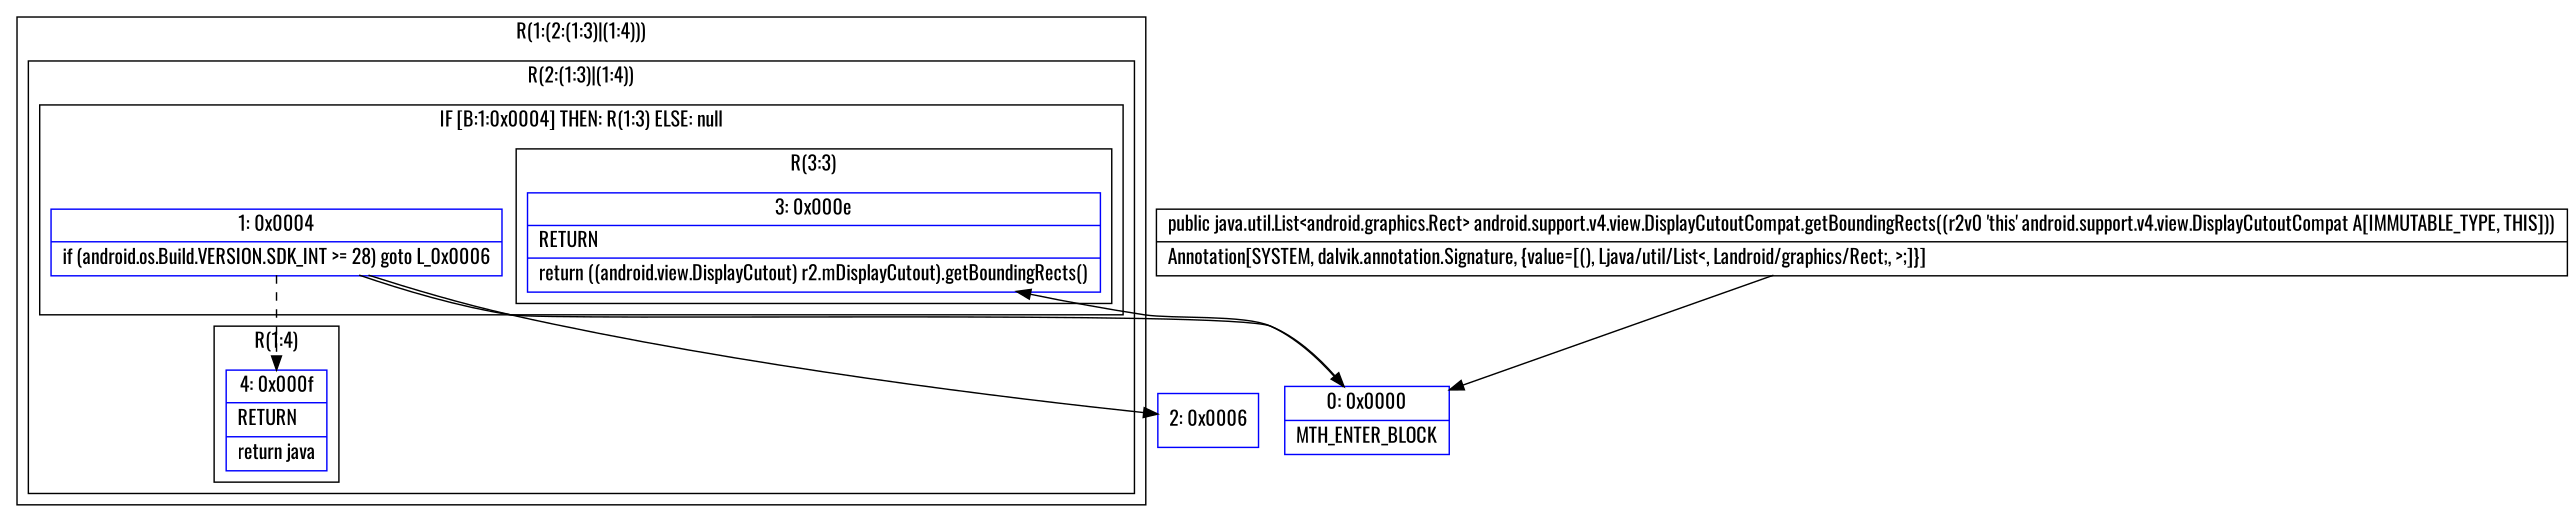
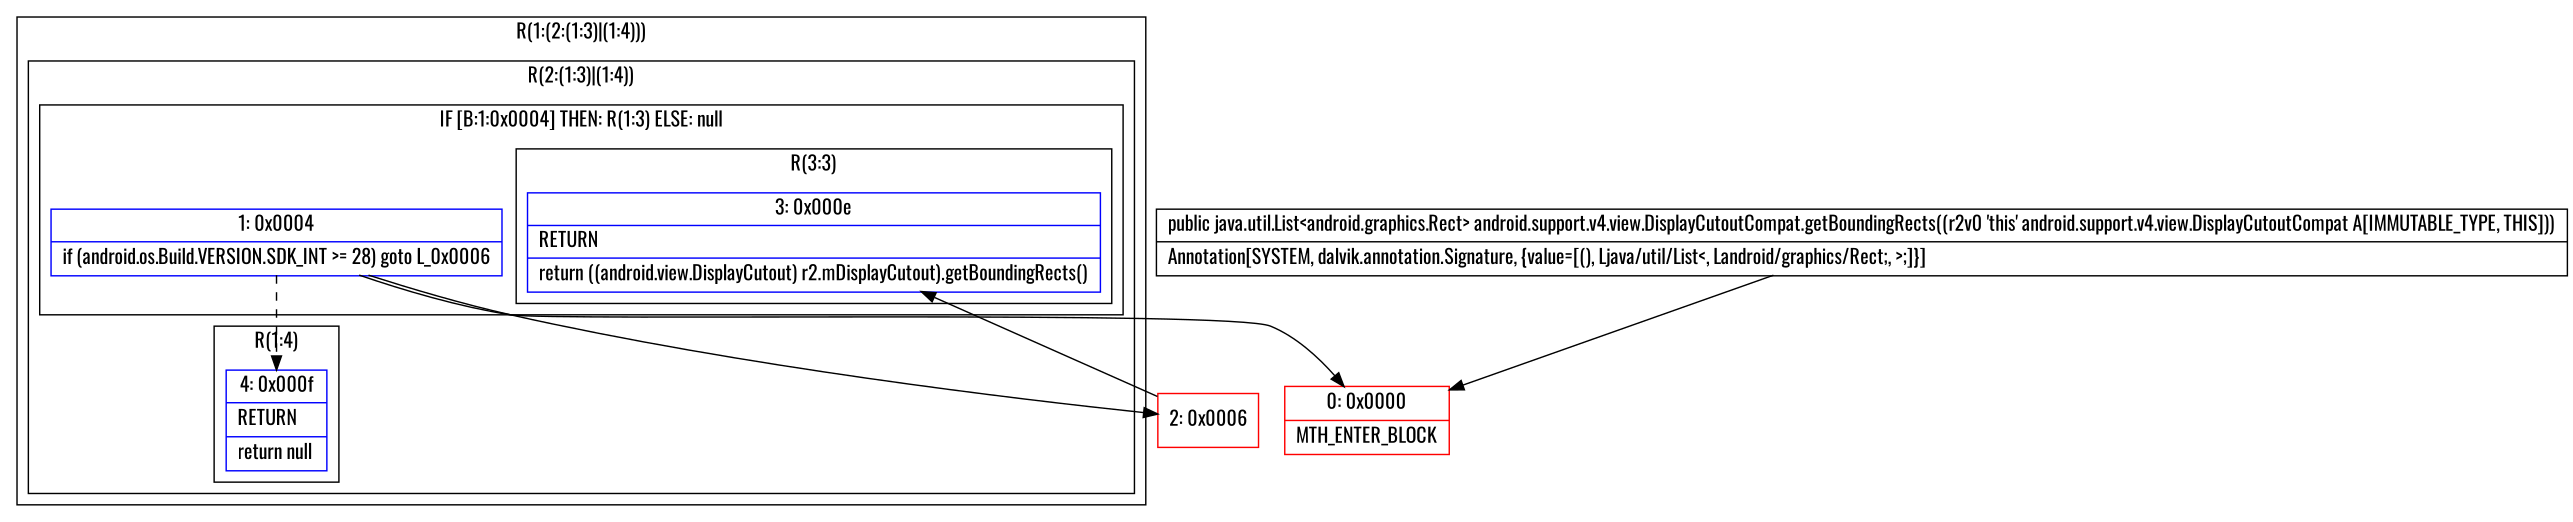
edge "0: 0x0000" -> "3: 0x000e": now "2: 0x0006" -> "3: 0x000e"
node "2: 0x0006": color blue -> red
node "0: 0x0000": color blue -> red
node "4: 0x000f": text "return java" -> "return null"
